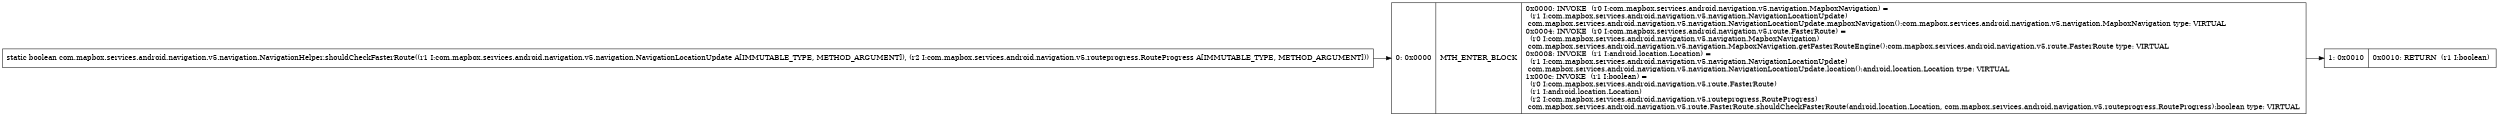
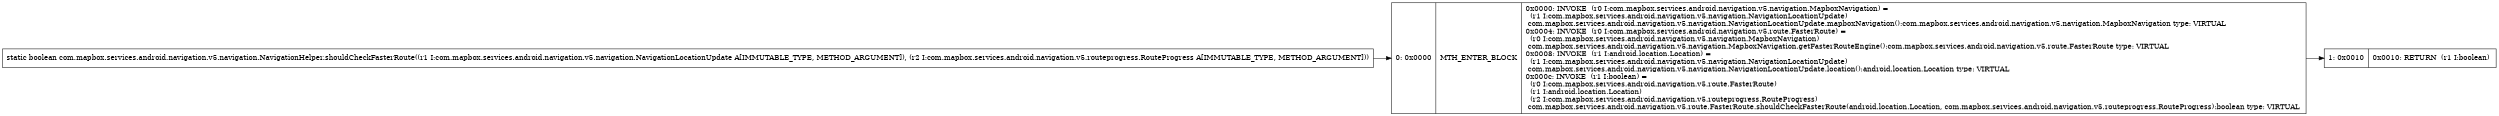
node "0: 0x0000": text "1x000c: INVOKE  (r1 I:boolean) =" -> "0x000c: INVOKE  (r1 I:boolean) ="
